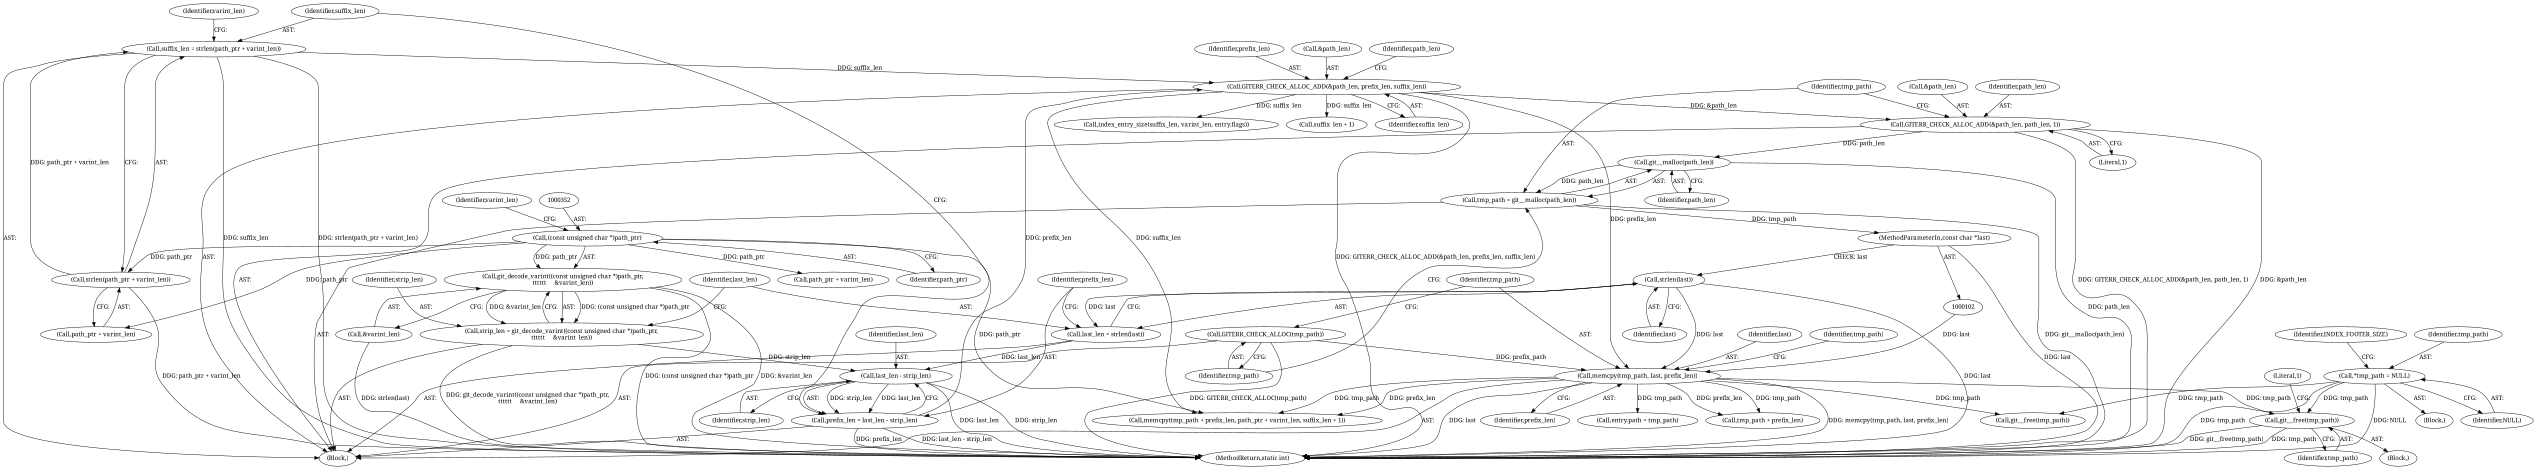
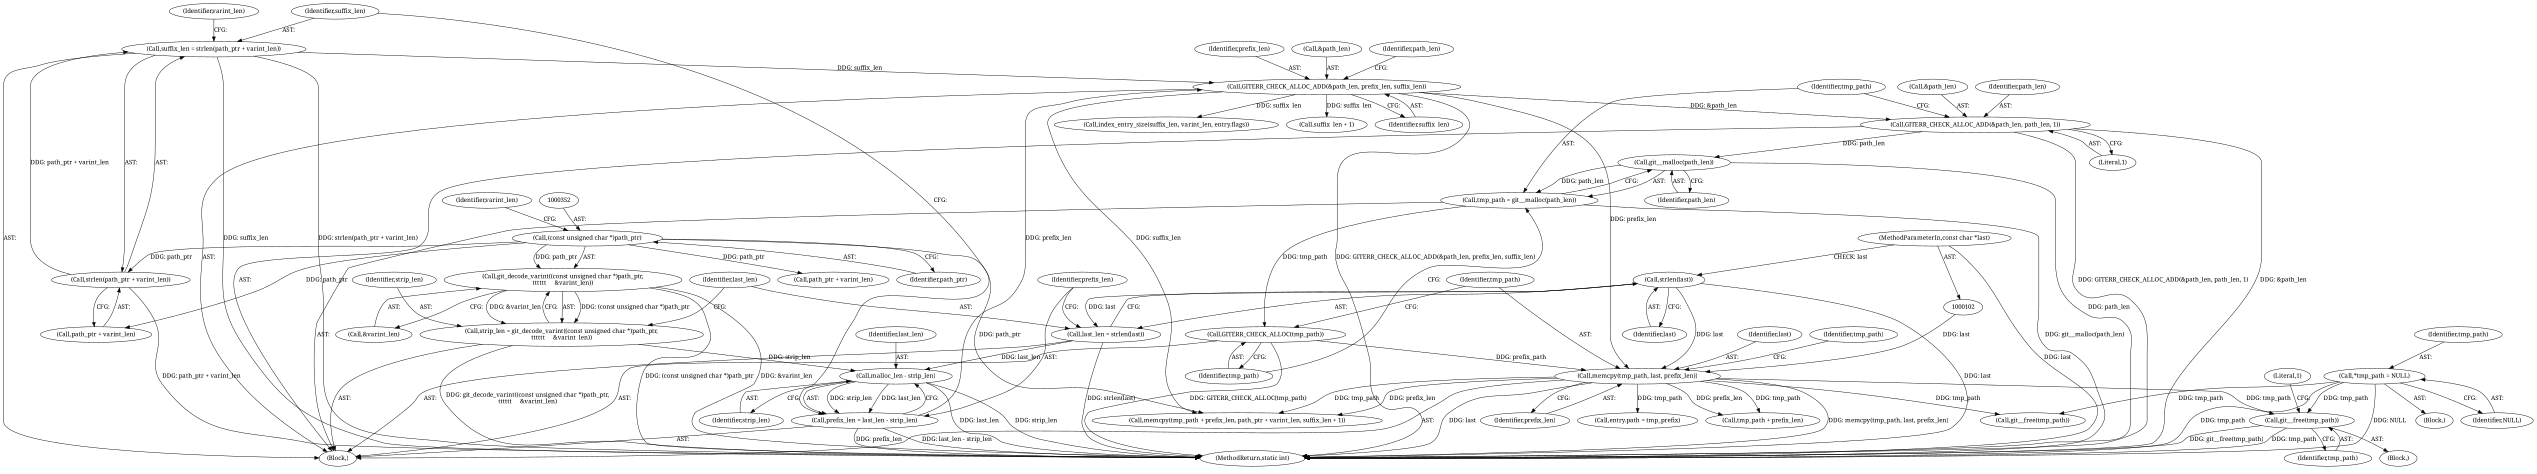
edge "(Call,suffix_len = strlen(path_ptr + varint_len))" -> "(Call,strlen(path_ptr + varint_len))": label "CFG: " -> "AST: "
edge "(Call,tmp_path = git__malloc(path_len))" -> "(Call,git__malloc(path_len))": label "AST: " -> "CFG: "
edge "(Call,tmp_path = git__malloc(path_len))" -> "(MethodParameterIn,const char *last)": now "(Call,tmp_path = git__malloc(path_len))" -> "(Call,GITERR_CHECK_ALLOC(tmp_path))"
node "(Identifier,INDEX_FOOTER_SIZE)": removed
node "(Call,last_len - strip_len)": label "(Call,last_len - strip_len)" -> "(Call,malloc_len - strip_len)"
node "(Call,entry.path = tmp_path)": label "(Call,entry.path = tmp_path)" -> "(Call,entry.path = tmp_prefix)"
edge "(Call,&varint_len)" -> "(MethodReturn,static int)": now "(Call,last_len = strlen(last))" -> "(MethodReturn,static int)"
